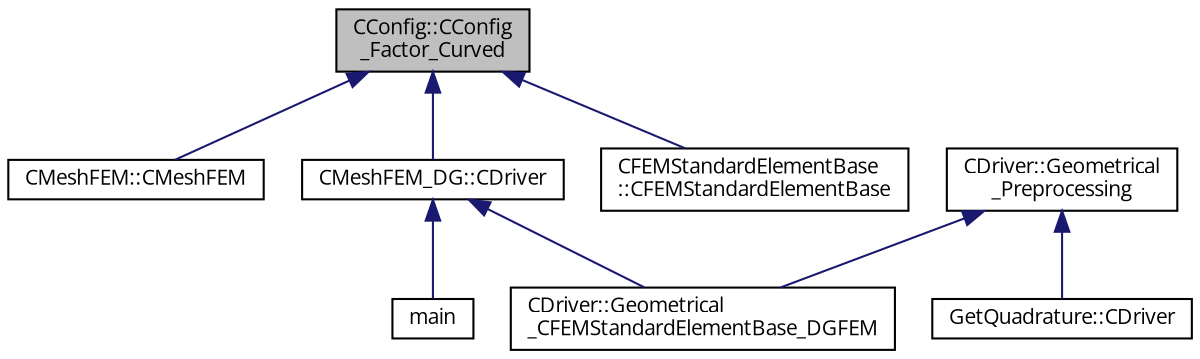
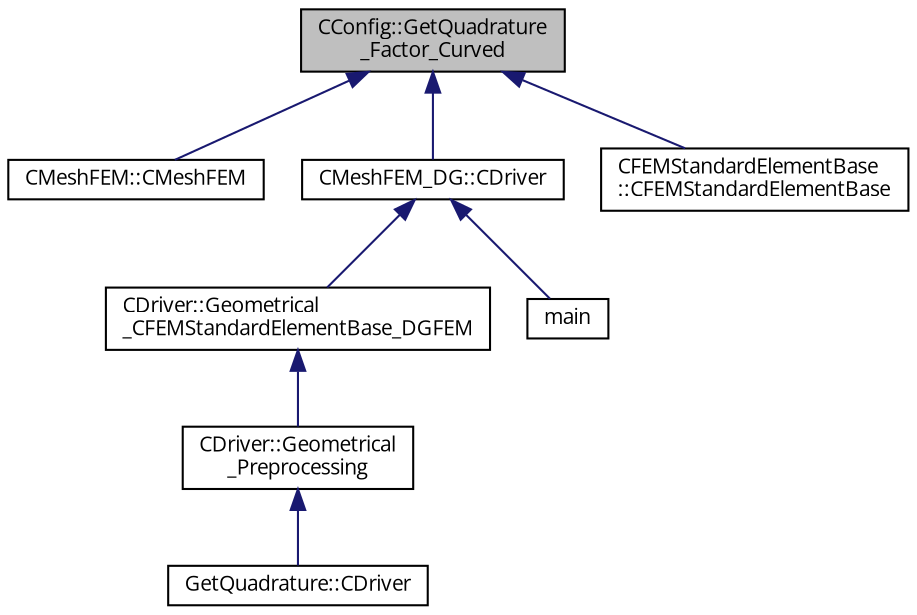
node "CConfig::CConfig _Factor_Curved": label "CConfig::CConfig _Factor_Curved" -> "CConfig::GetQuadrature _Factor_Curved"
edge "CDriver::Geometrical _CFEMStandardElementBase_DGFEM" -> "CDriver::Geometrical _Preprocessing": reversed
